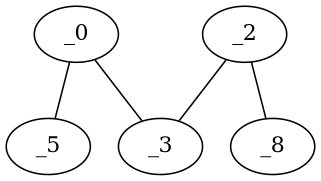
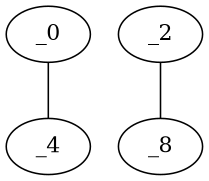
node "_5": label "_5" -> "_4"
node "_3": removed
